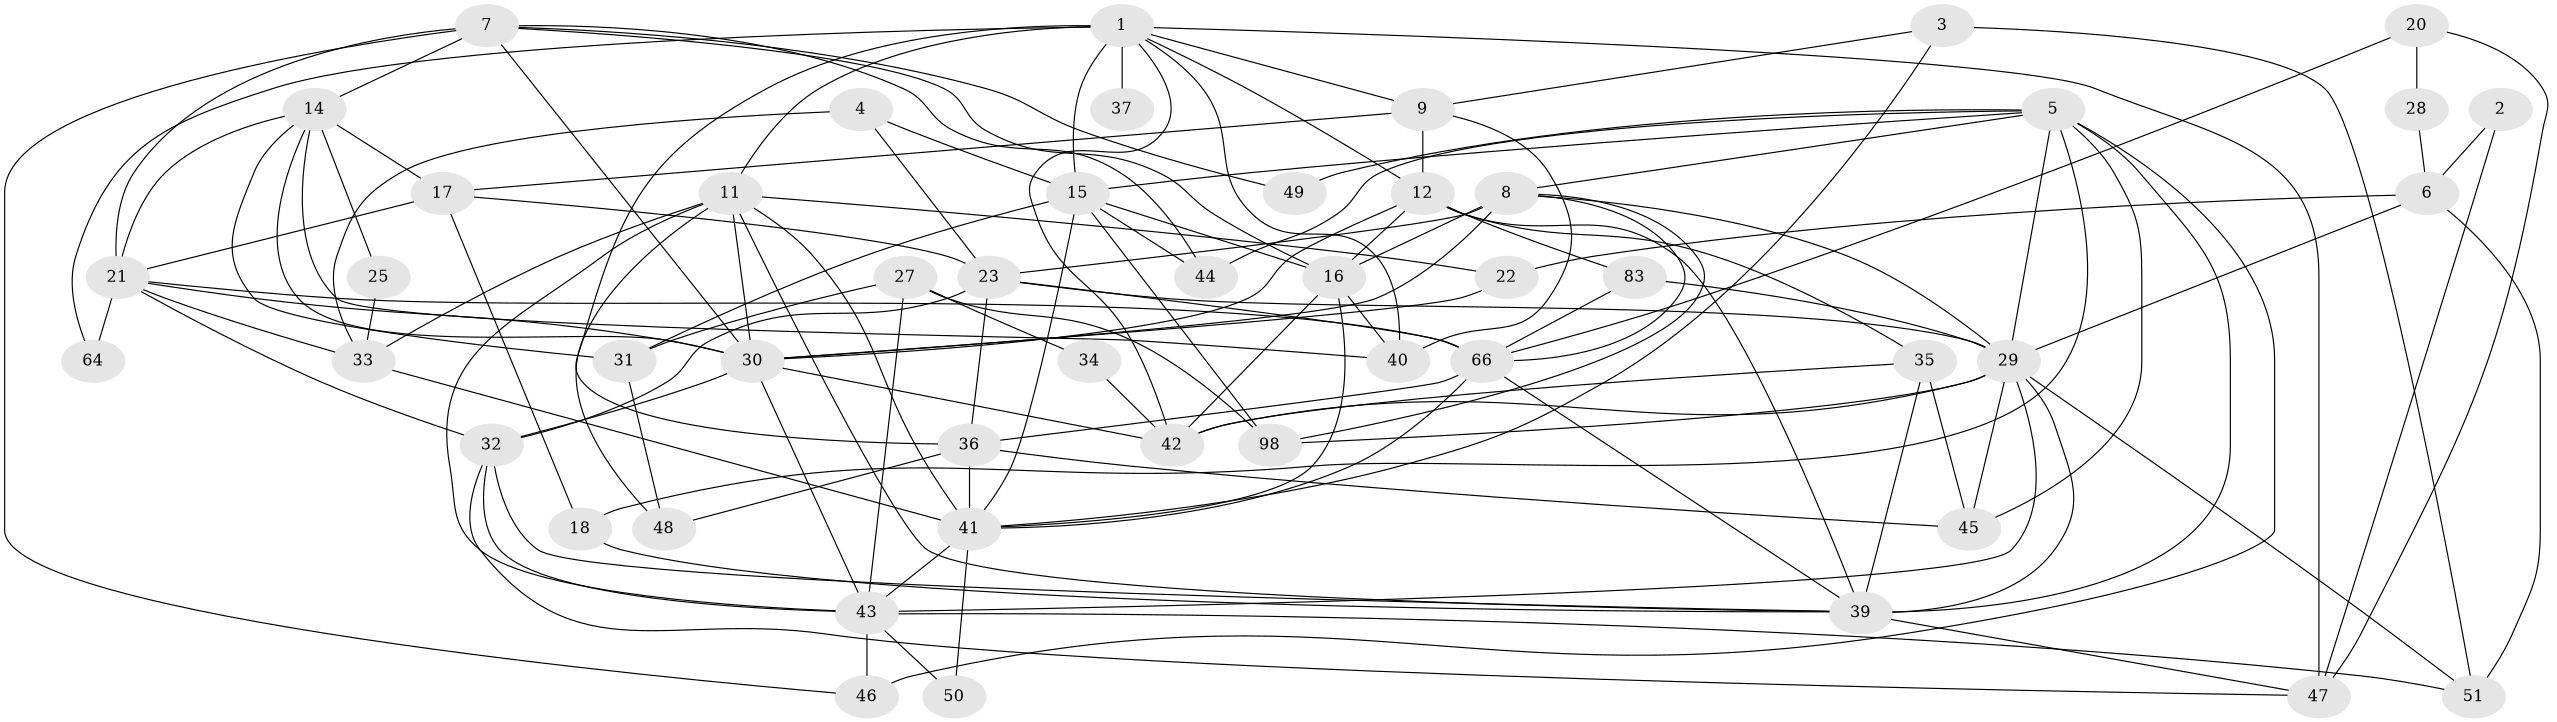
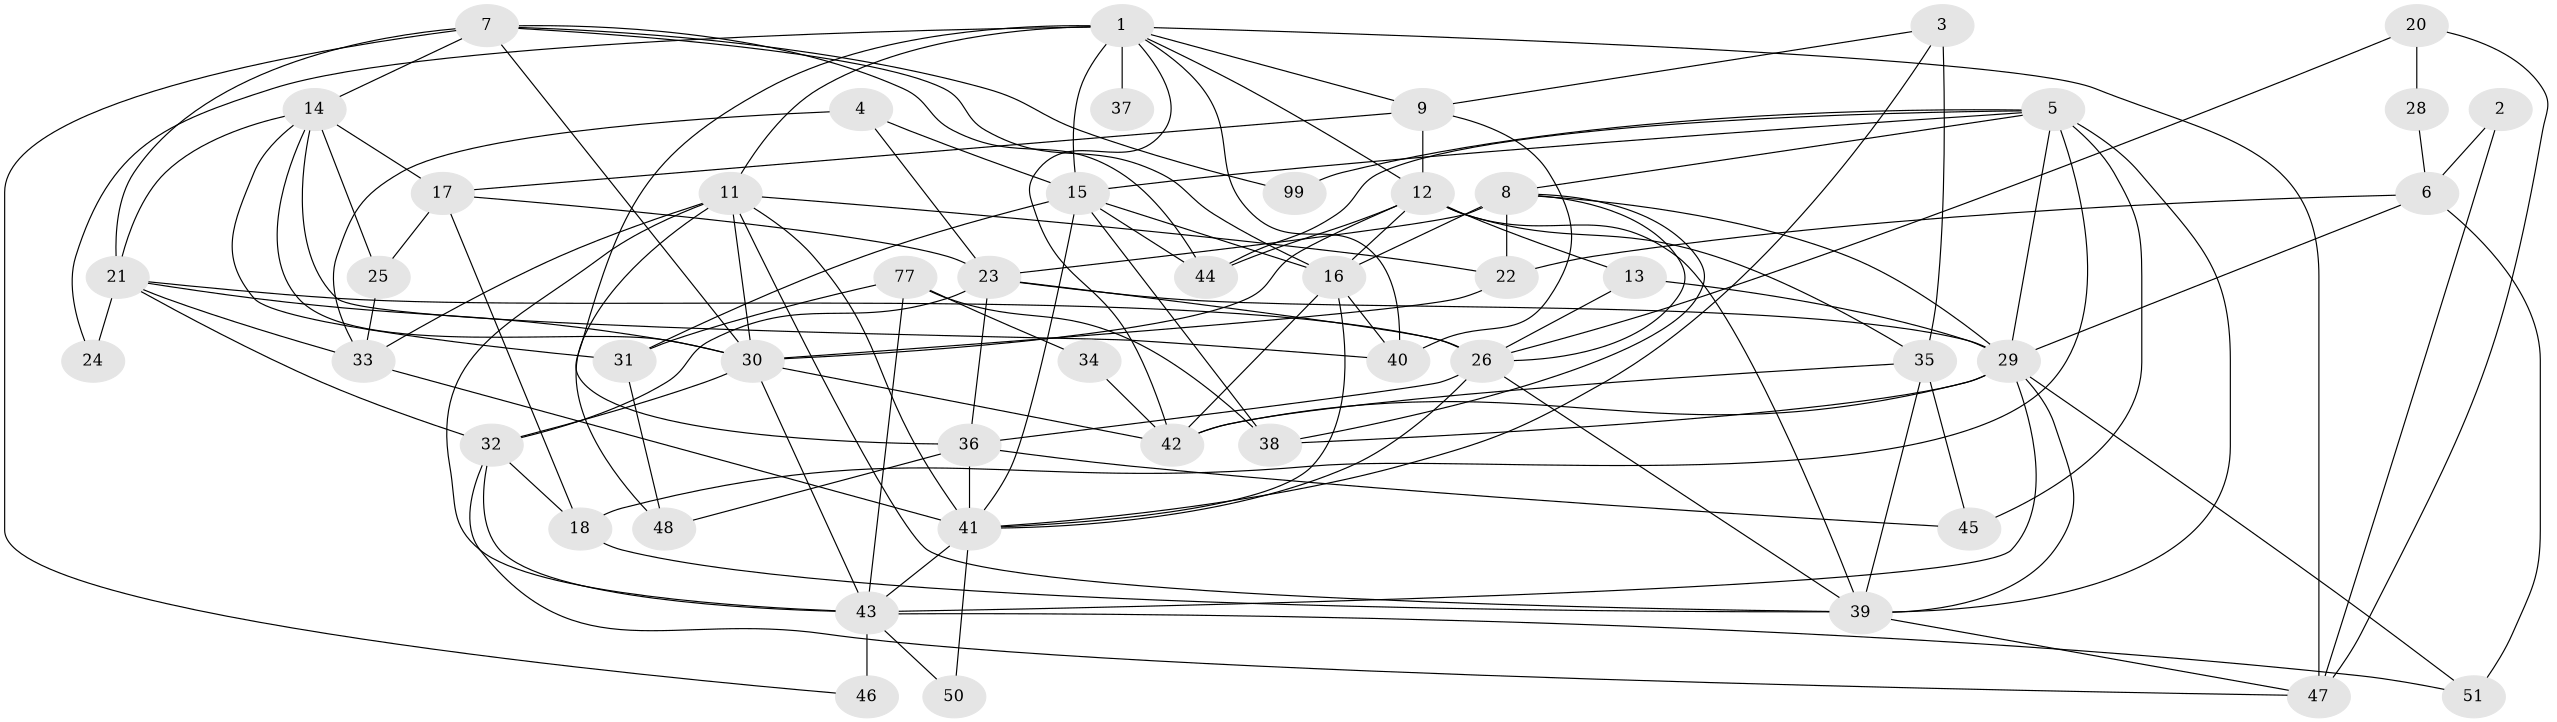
node "49": label "49" -> "99"
edge "3" -- "51": now "3" -- "35"
edge "17" -- "21": now "17" -- "25"
edge "12" -- "44": added
node "27": label "27" -> "77"
node "83": label "83" -> "13"
edge "8" -- "30": now "8" -- "22"
node "64": label "64" -> "24"
node "66": label "66" -> "26"
node "98": label "98" -> "38"
edge "29" -- "45": removed
edge "32" -- "39": now "32" -- "18"
edge "5" -- "46": removed
